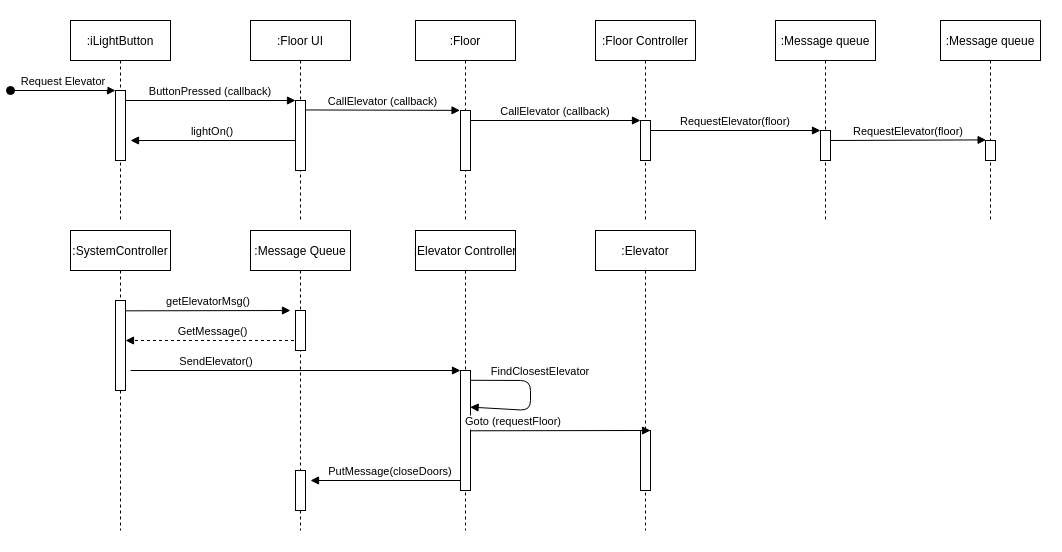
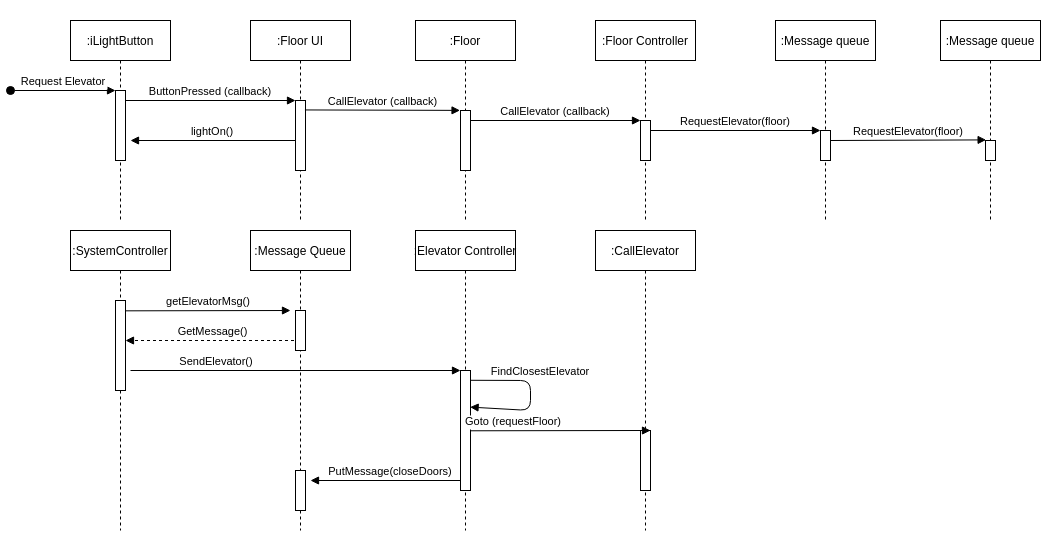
node ":Elevator": label ":Elevator" -> ":CallElevator"
